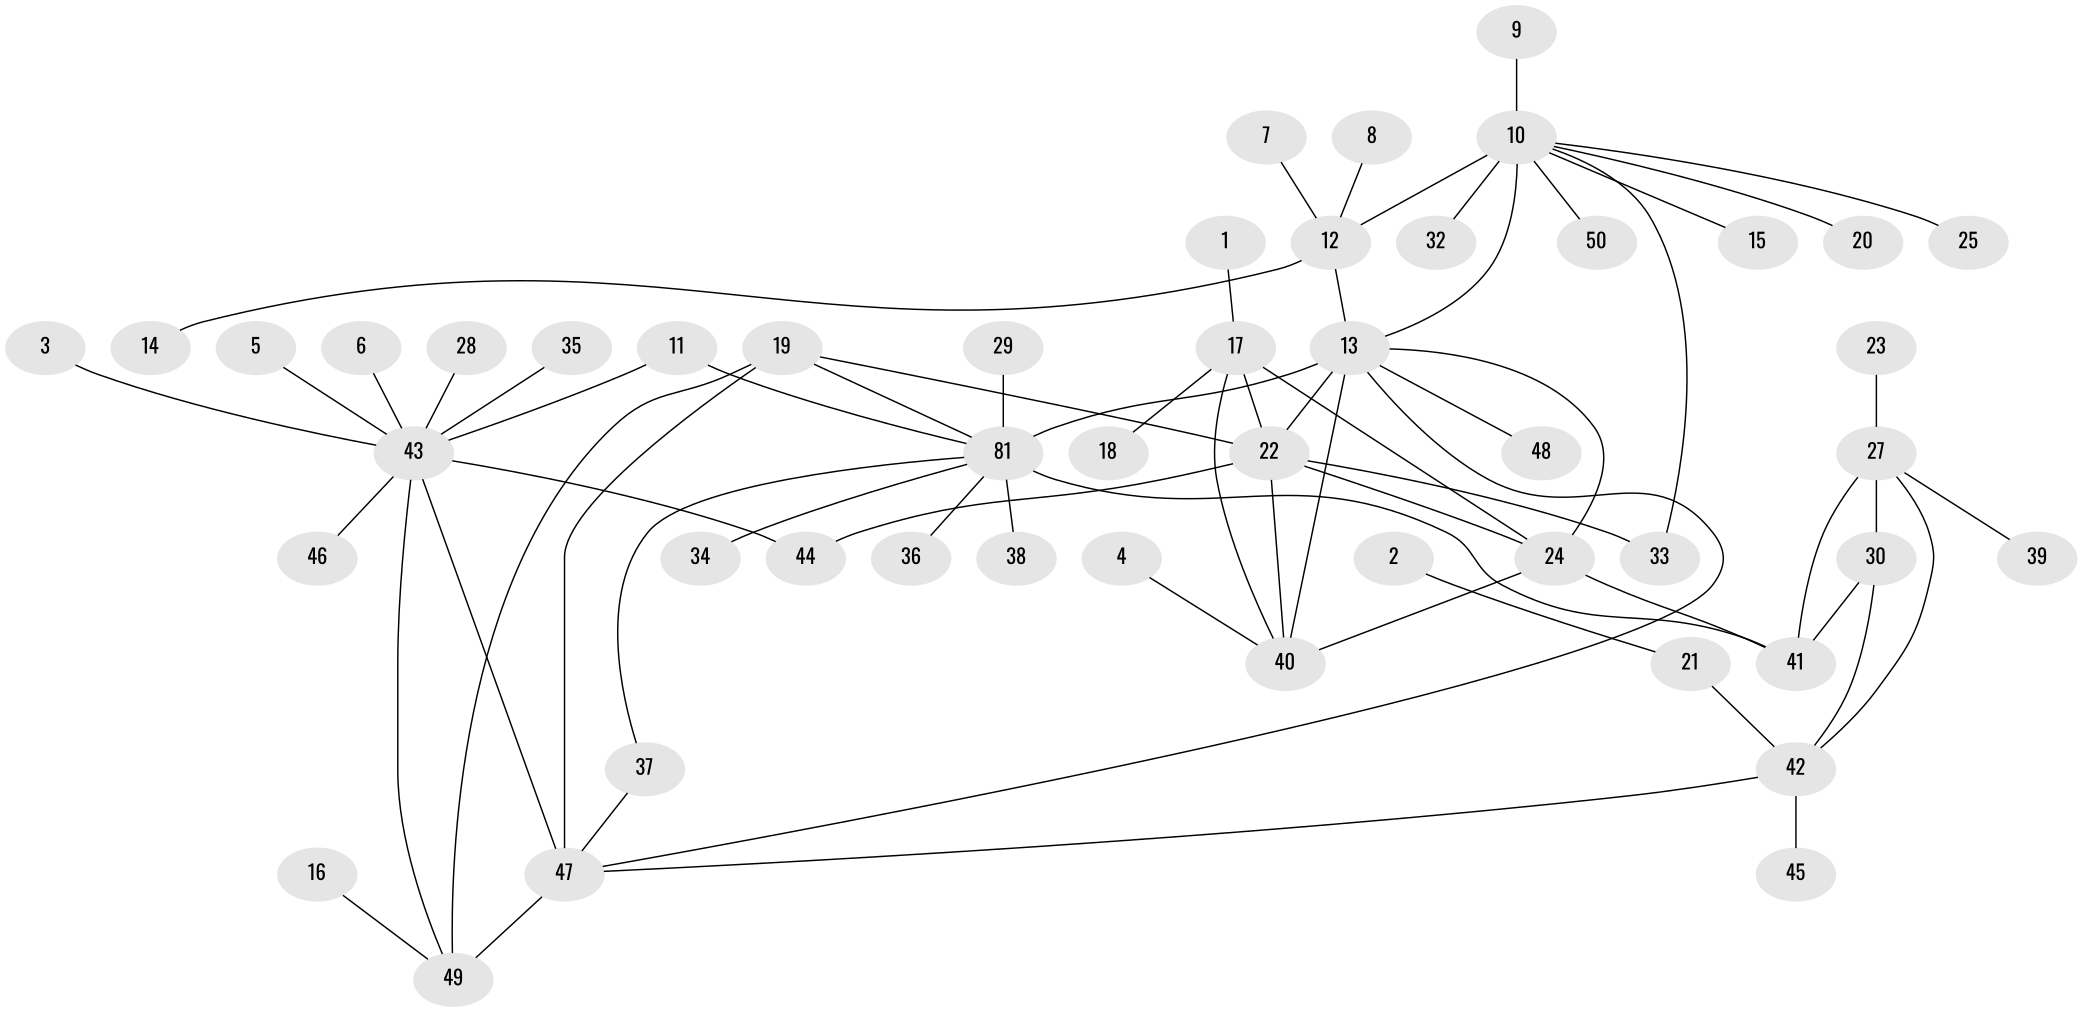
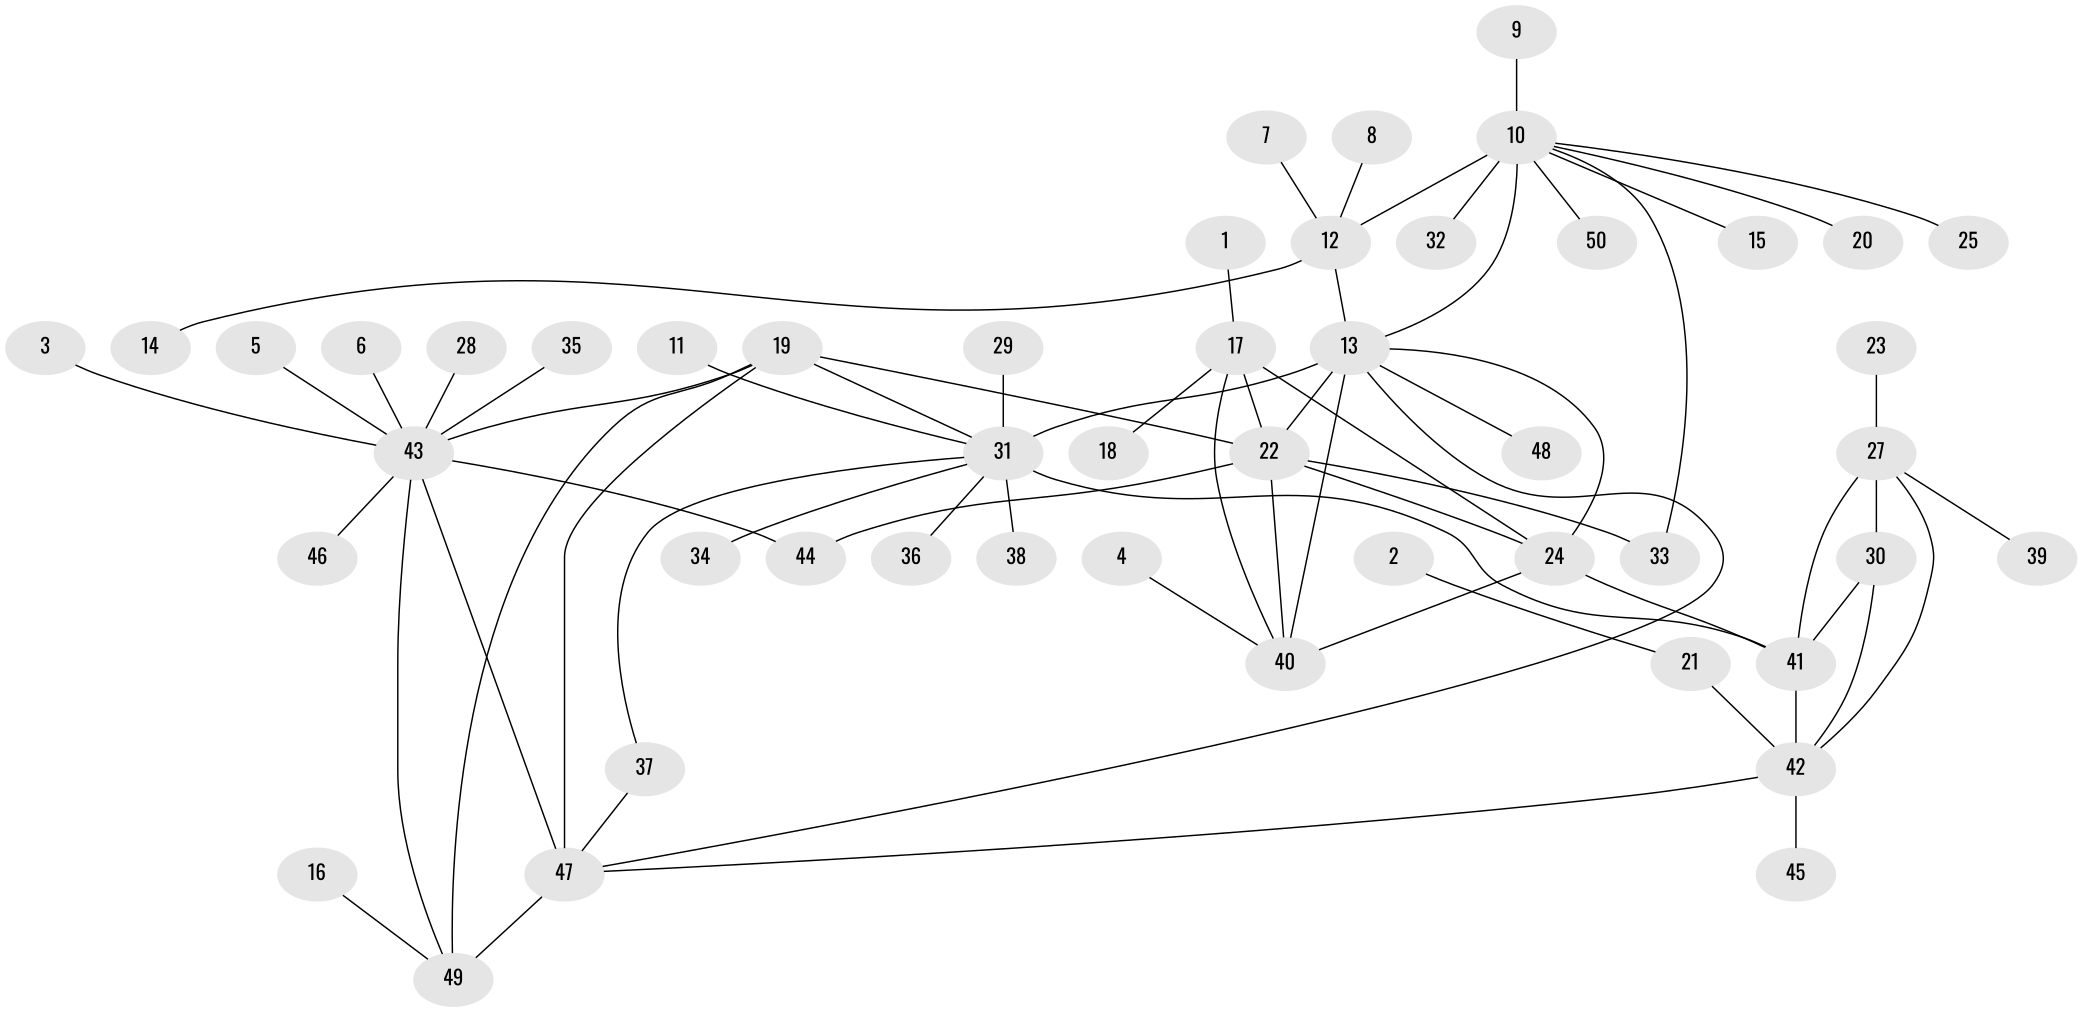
edge "11" -- "43": now "19" -- "43"
node "81": label "81" -> "31"
edge "41" -- "42": added
